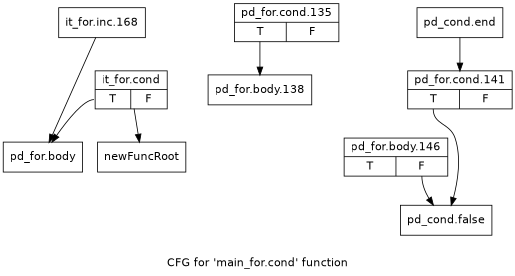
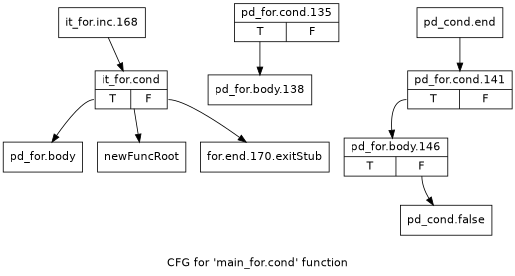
edge "it_for.inc.168" -> "pd_for.body": now "it_for.inc.168" -> "it_for.cond"
edge "pd_for.cond.141" -> "pd_cond.false": now "pd_for.cond.141" -> "pd_for.body.146"
node "for.end.170.exitStub": added
